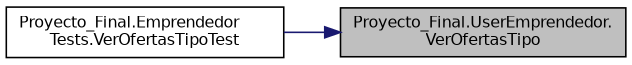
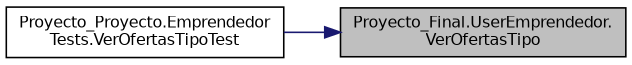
node "Proyecto_Final.Emprendedor Tests.VerOfertasTipoTest": label "Proyecto_Final.Emprendedor Tests.VerOfertasTipoTest" -> "Proyecto_Proyecto.Emprendedor Tests.VerOfertasTipoTest"
